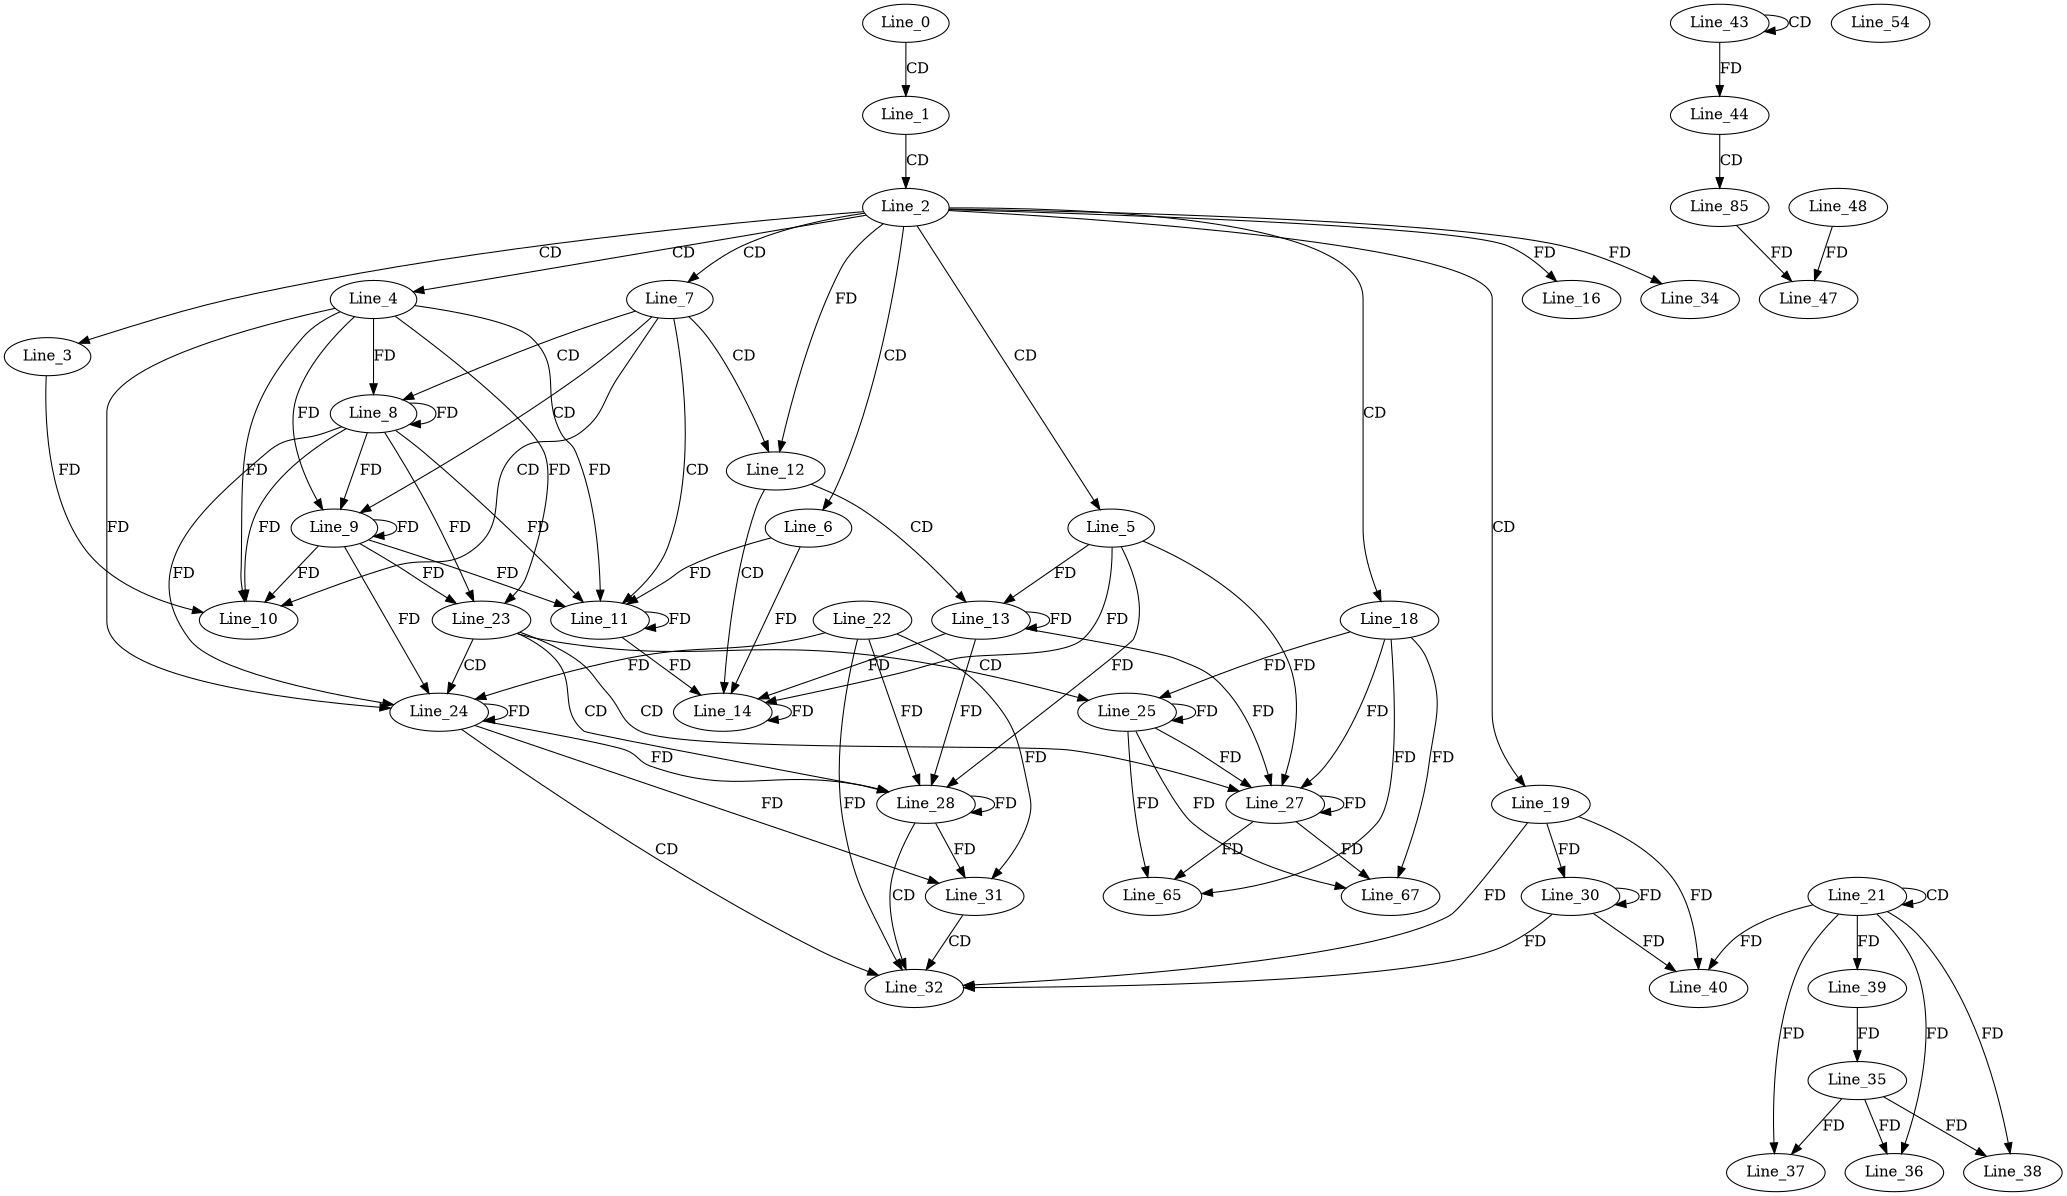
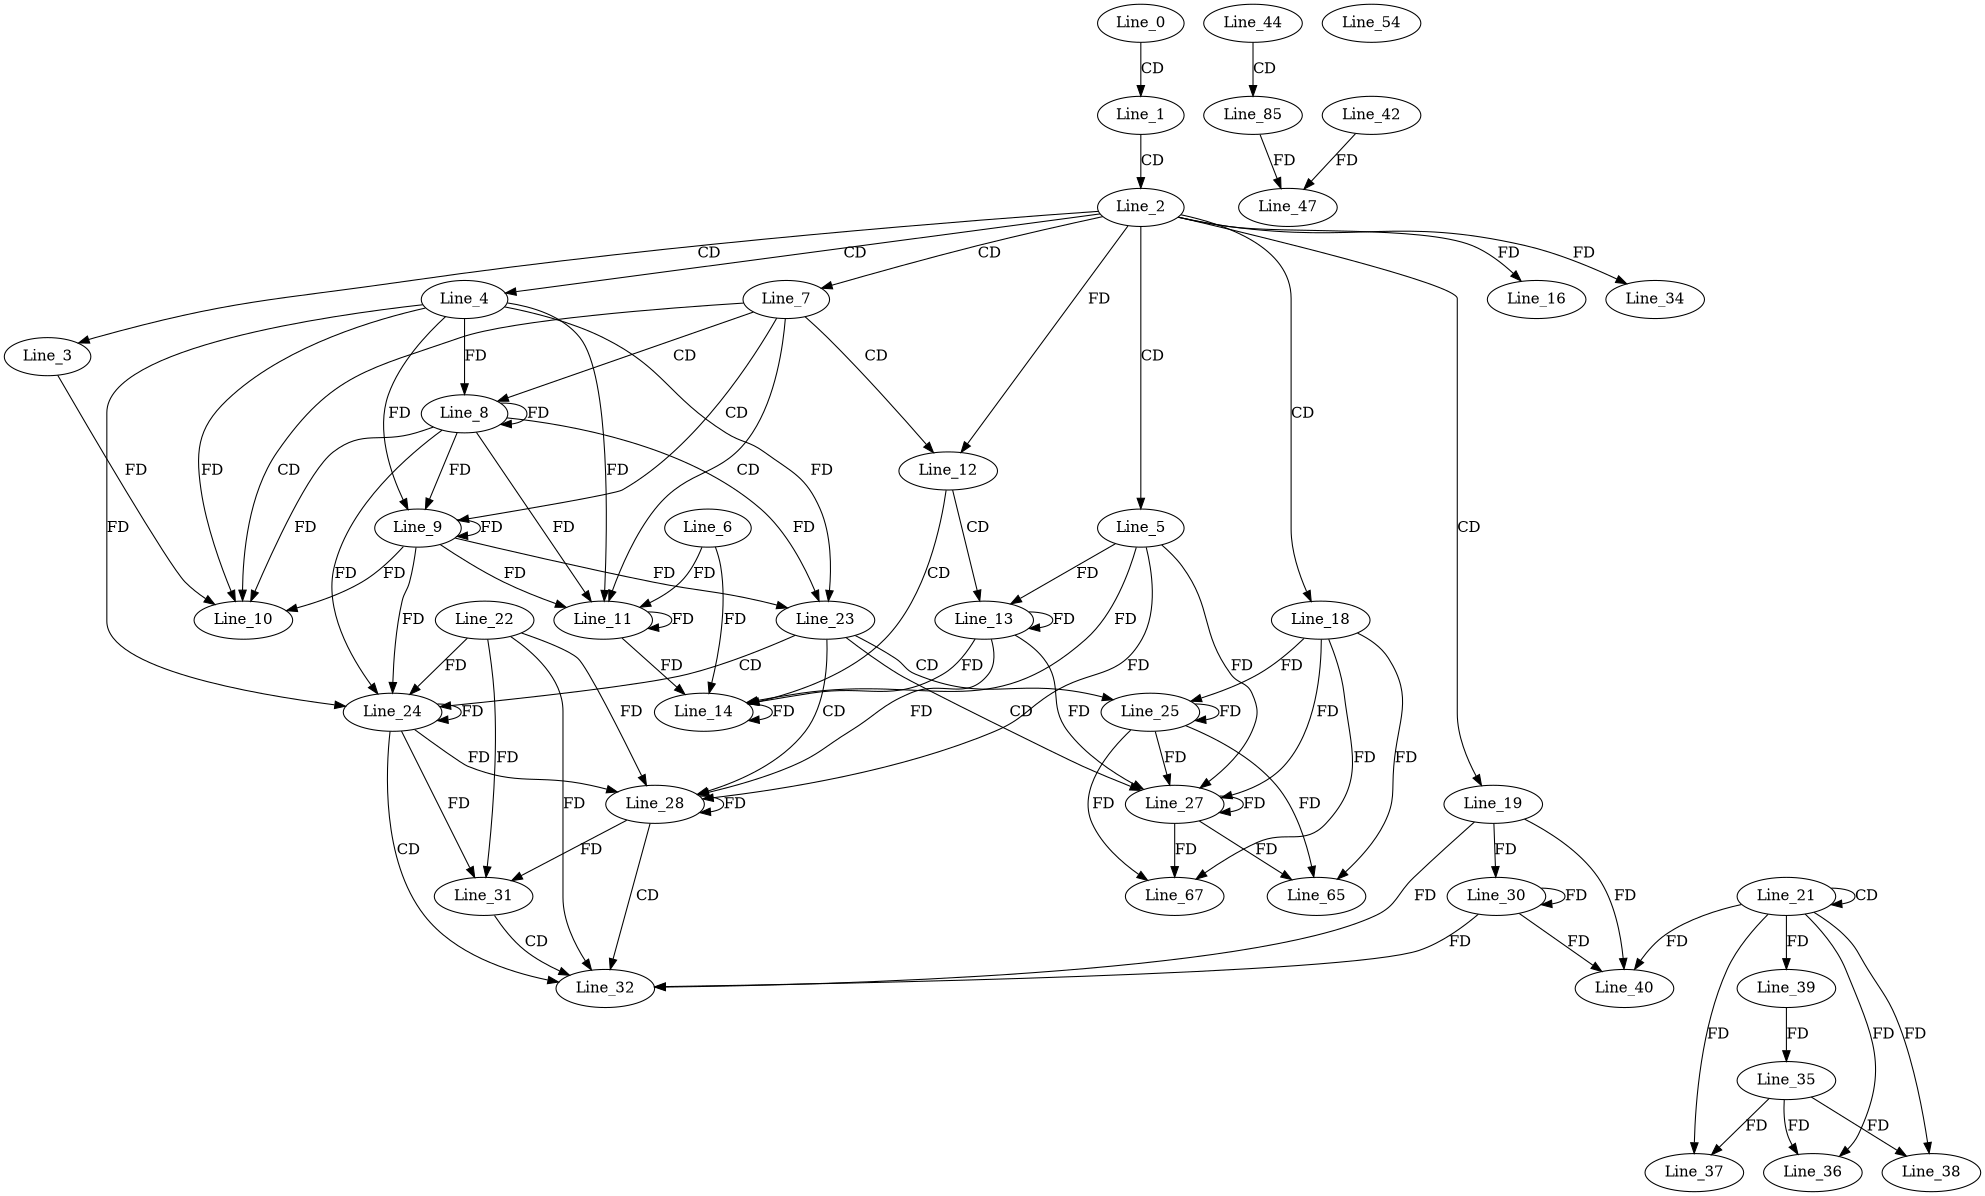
node "Line_43": removed
node "Line_48": label "Line_48" -> "Line_42"
edge "Line_2" -> "Line_6": removed, label "CD"
